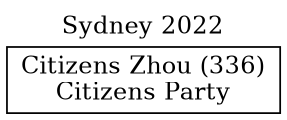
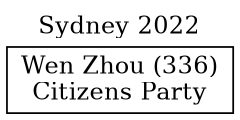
node "Citizens Zhou (336) Citizens Party": label "Citizens Zhou (336) Citizens Party" -> "Wen Zhou (336) Citizens Party"
